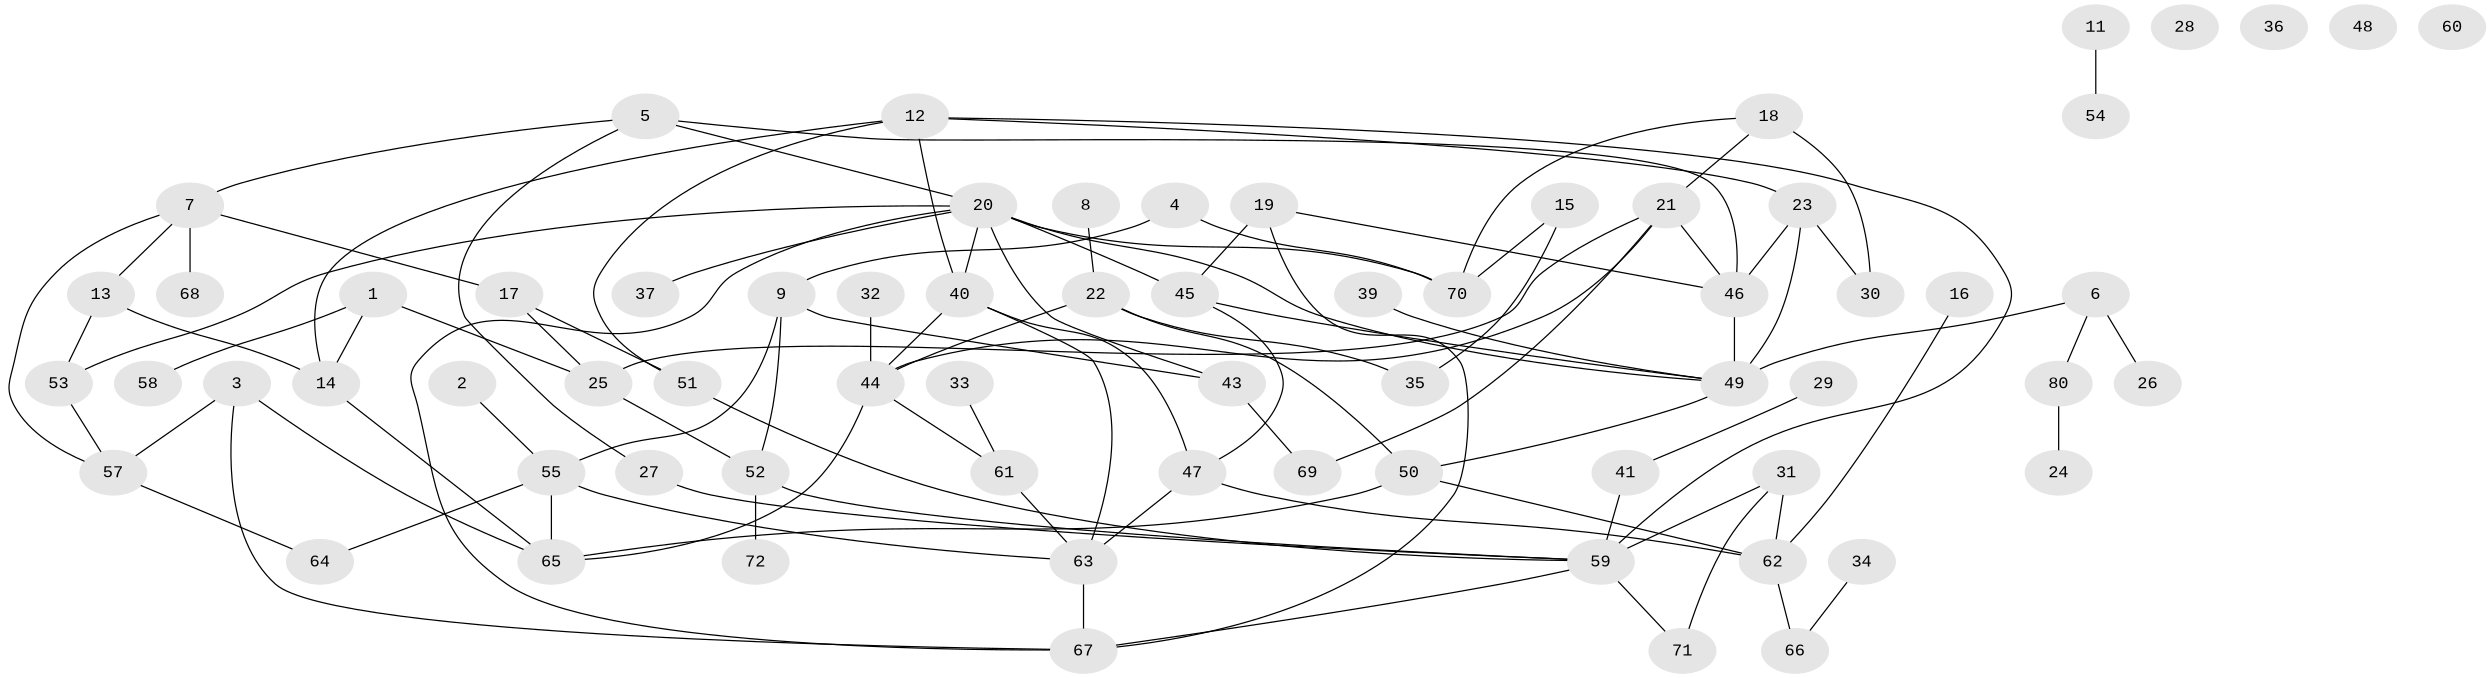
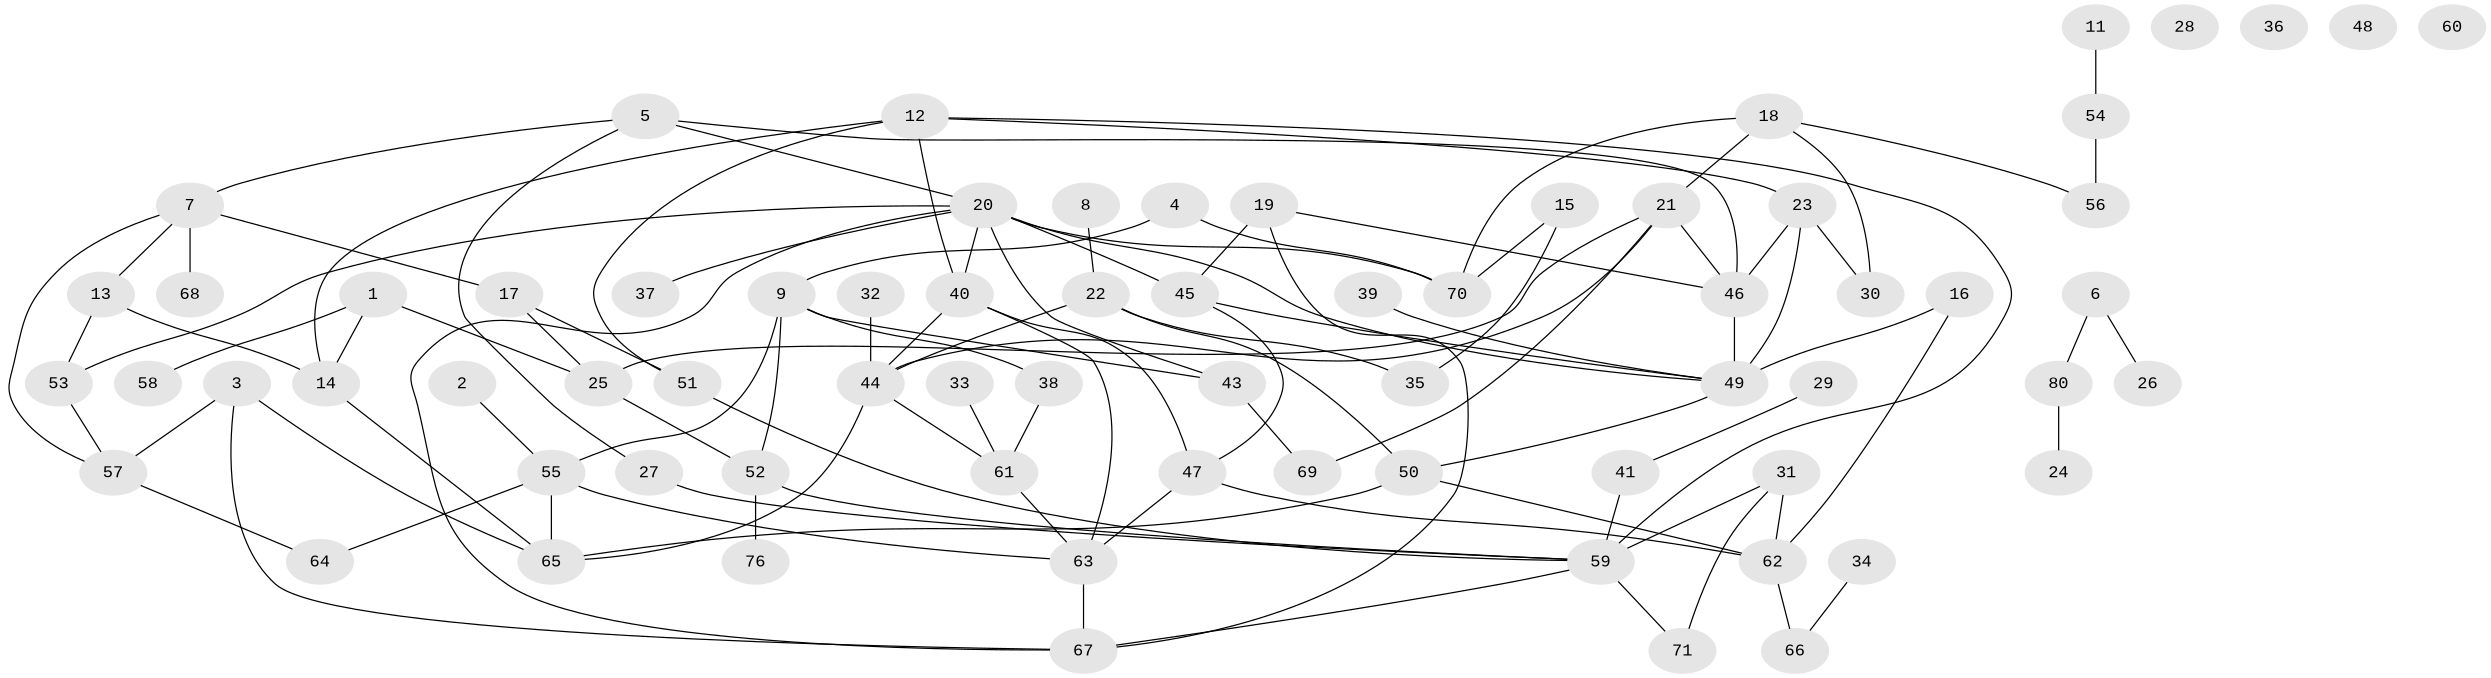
node "56": added
edge "6" -- "49": now "16" -- "49"
node "38": added
node "72": label "72" -> "76"
